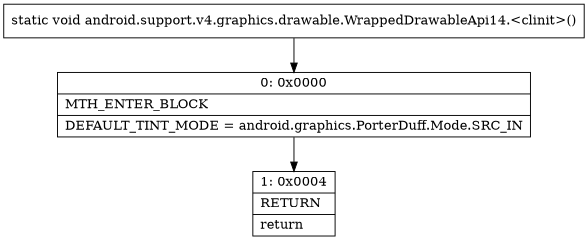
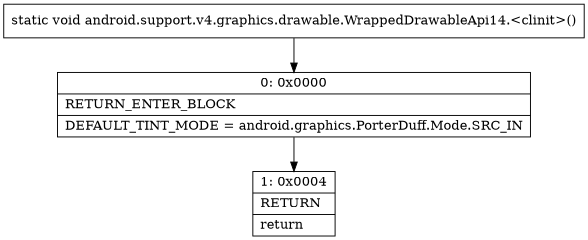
node "0: 0x0000": text "MTH_ENTER_BLOCK" -> "RETURN_ENTER_BLOCK"
